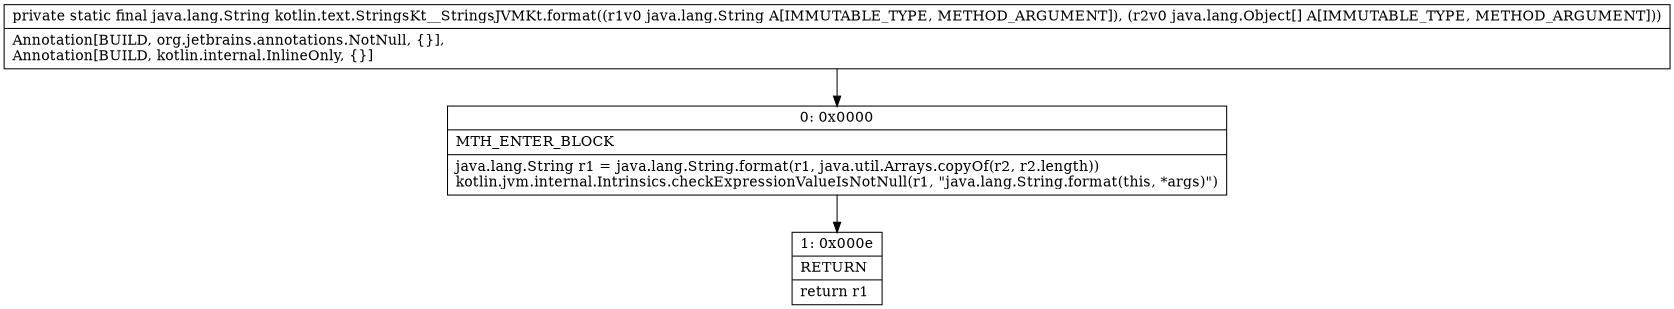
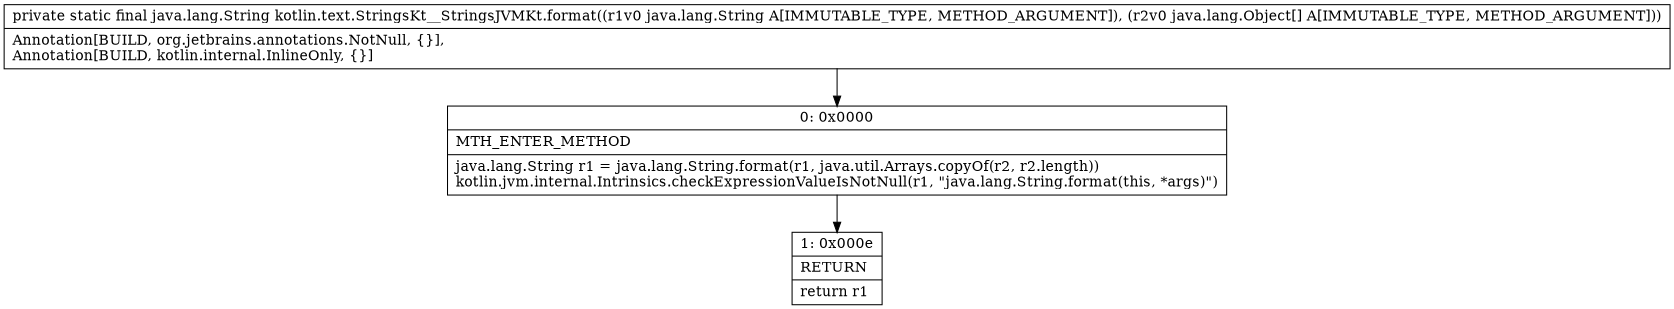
node "0: 0x0000": text "MTH_ENTER_BLOCK" -> "MTH_ENTER_METHOD"
